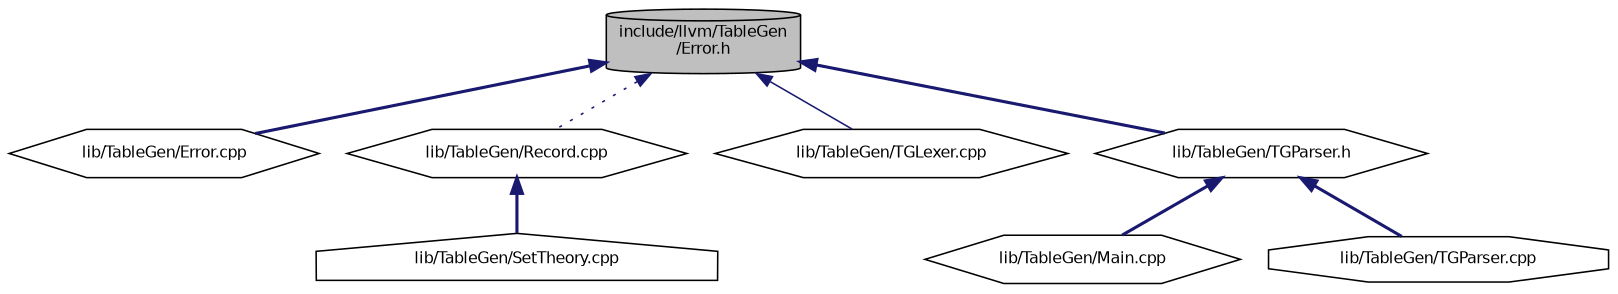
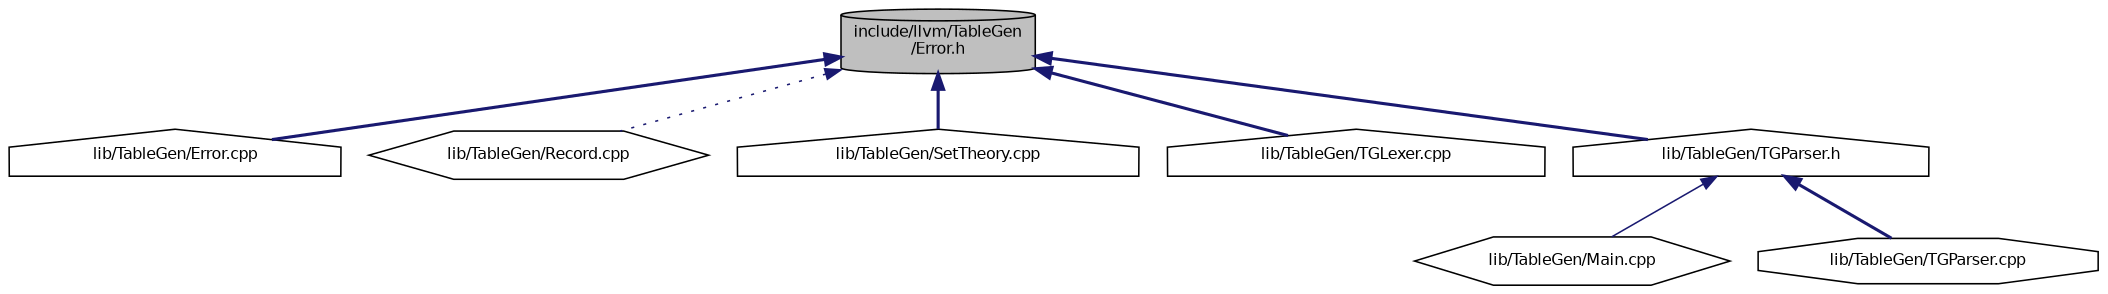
edge "lib/TableGen/TGLexer.cpp" -> "include/llvm/TableGen /Error.h": style solid -> bold
node "lib/TableGen/Error.cpp": shape hexagon -> house
node "lib/TableGen/TGLexer.cpp": shape hexagon -> house
node "lib/TableGen/TGParser.h": shape hexagon -> house
edge "lib/TableGen/Main.cpp" -> "lib/TableGen/TGParser.h": style bold -> solid
edge "lib/TableGen/SetTheory.cpp" -> "lib/TableGen/Record.cpp": now "lib/TableGen/SetTheory.cpp" -> "include/llvm/TableGen /Error.h"
